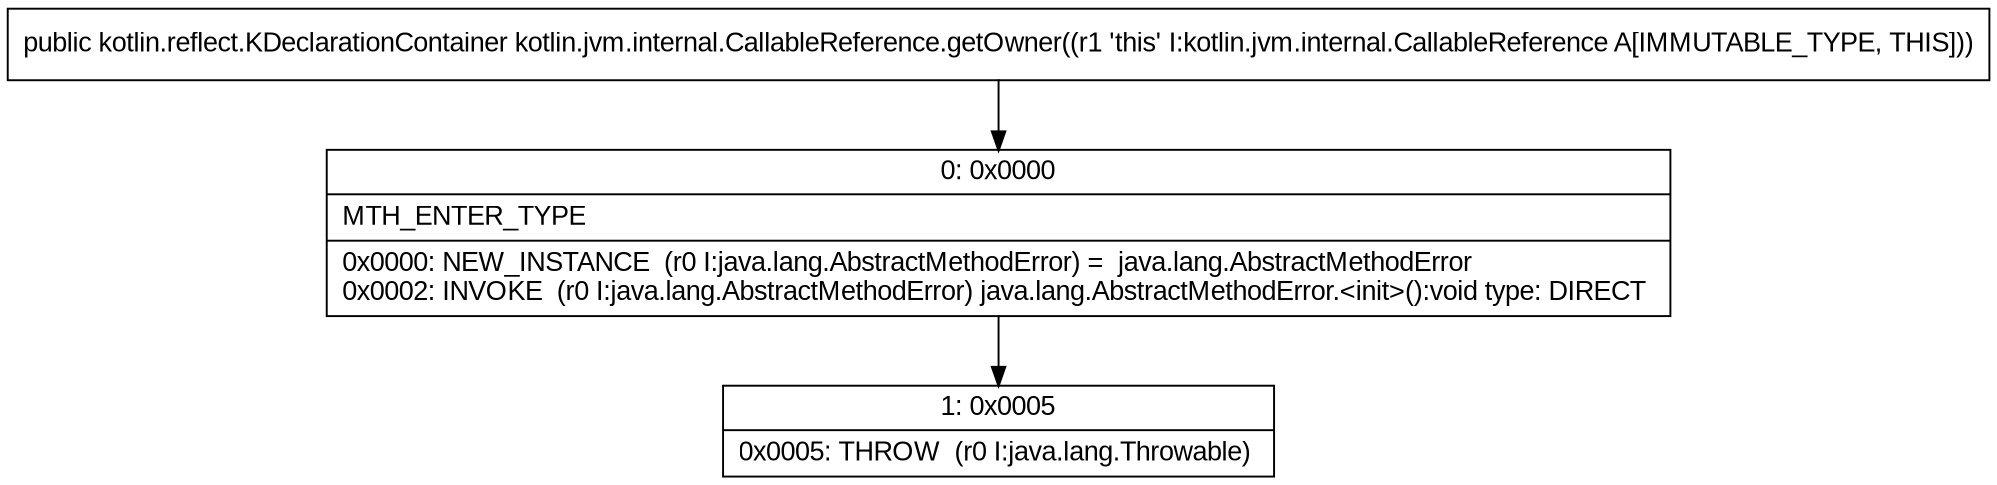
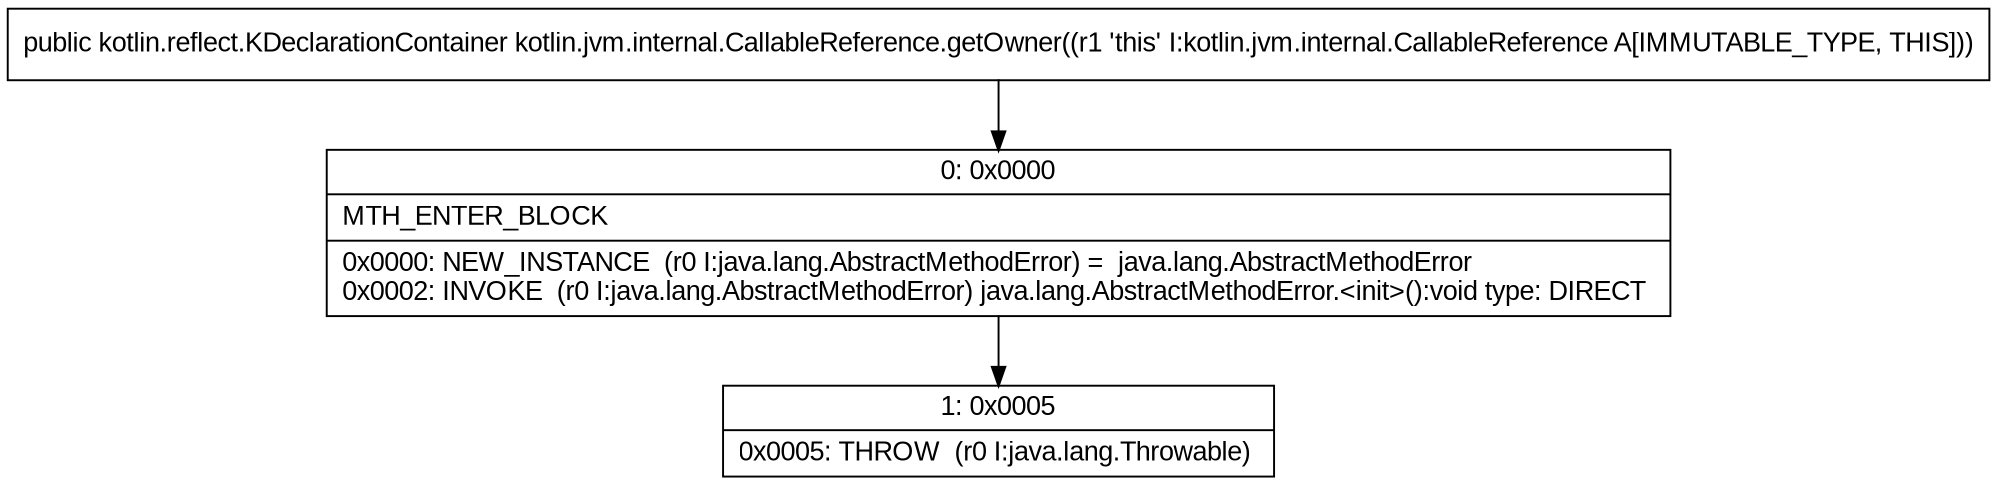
node "0: 0x0000": text "MTH_ENTER_TYPE" -> "MTH_ENTER_BLOCK"
